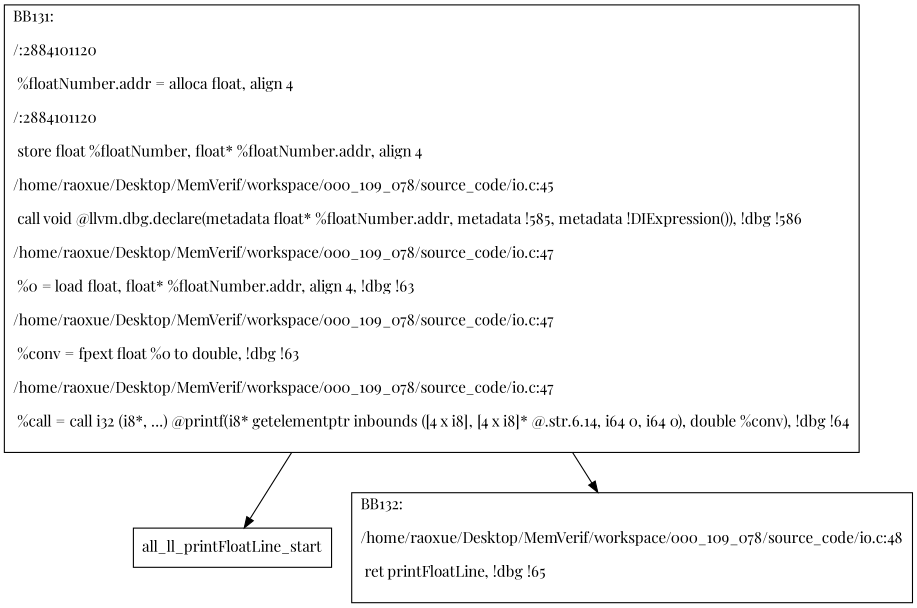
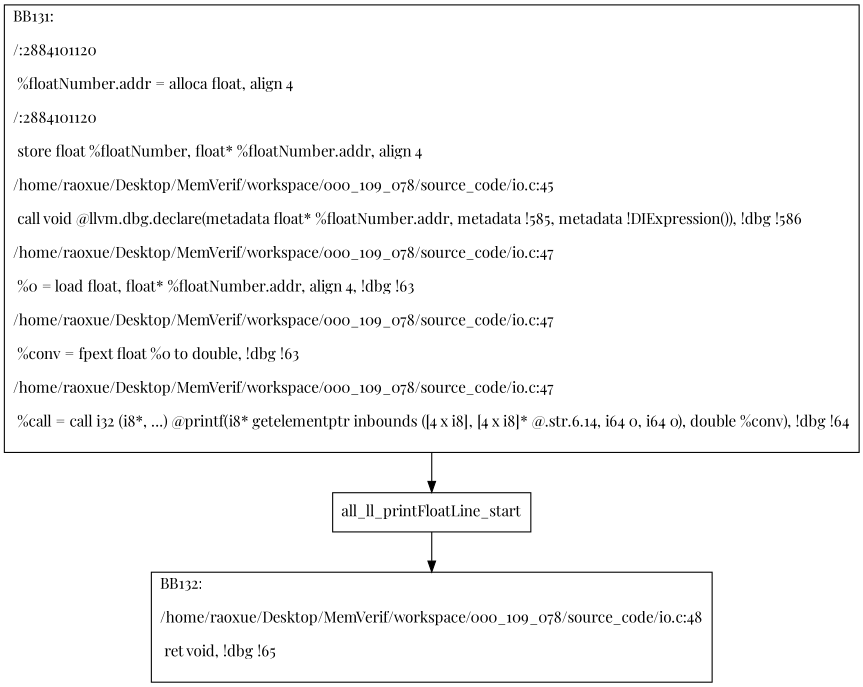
edge "BB131:" -> "BB132:": now "all_ll_printFloatLine_start" -> "BB132:"
node "BB132:": text "ret printFloatLine, !dbg !65" -> "ret void, !dbg !65"
